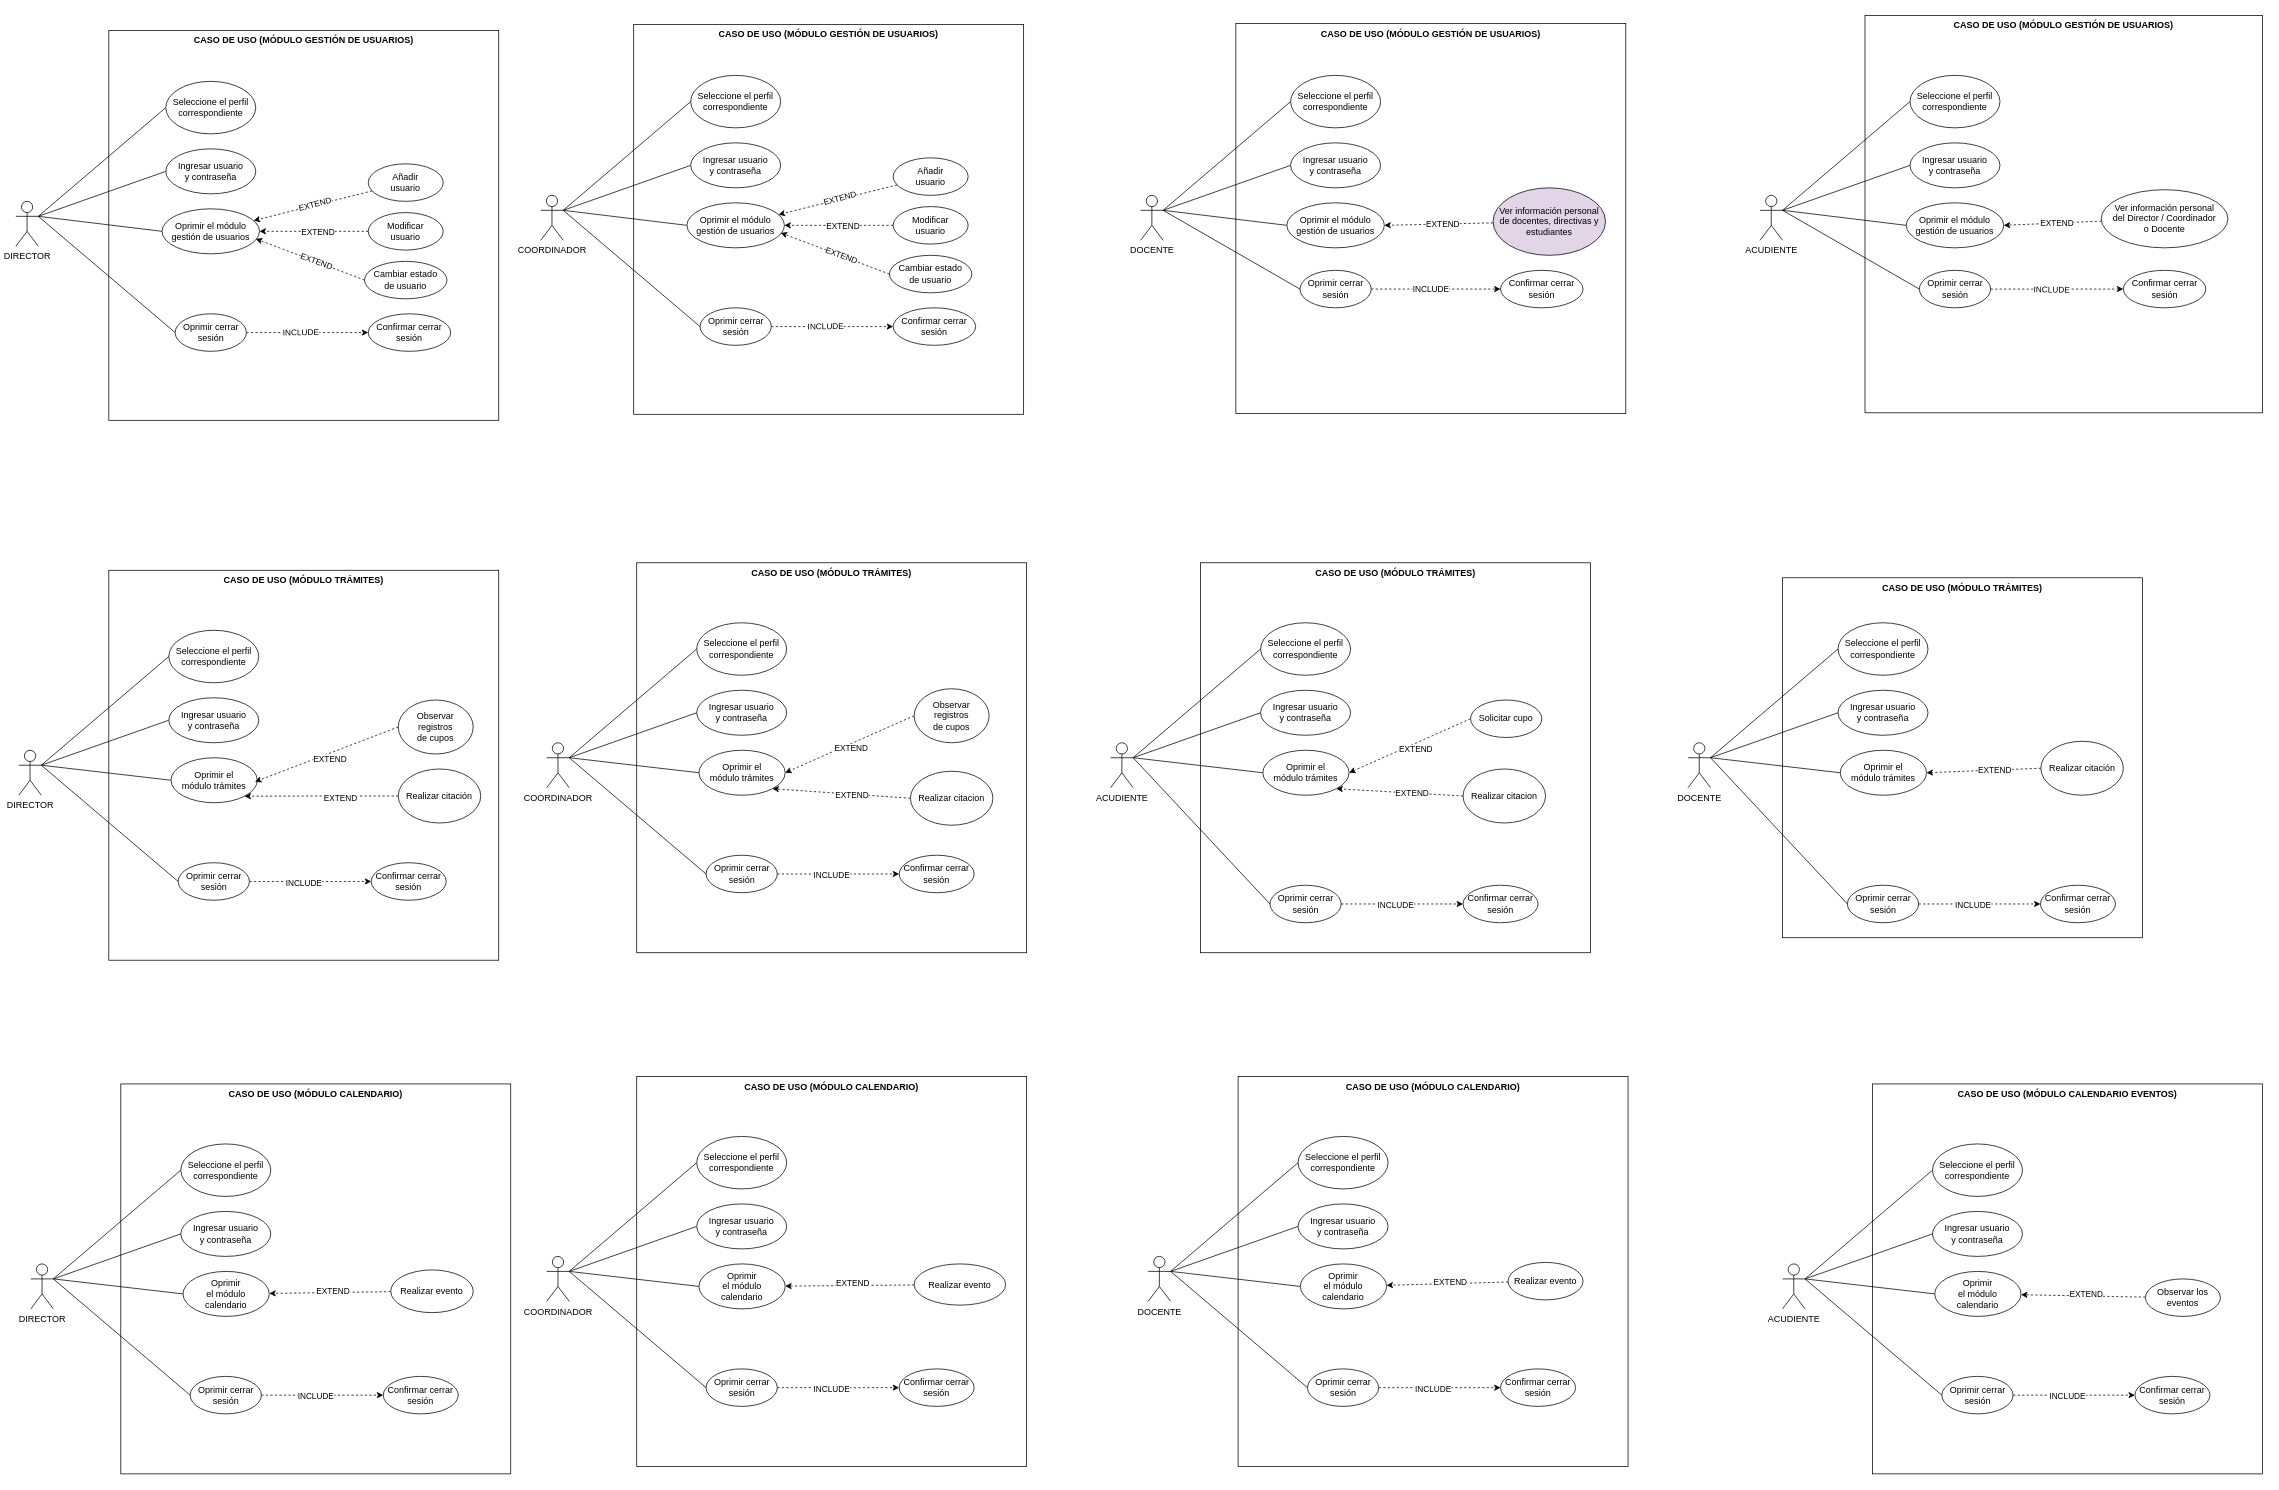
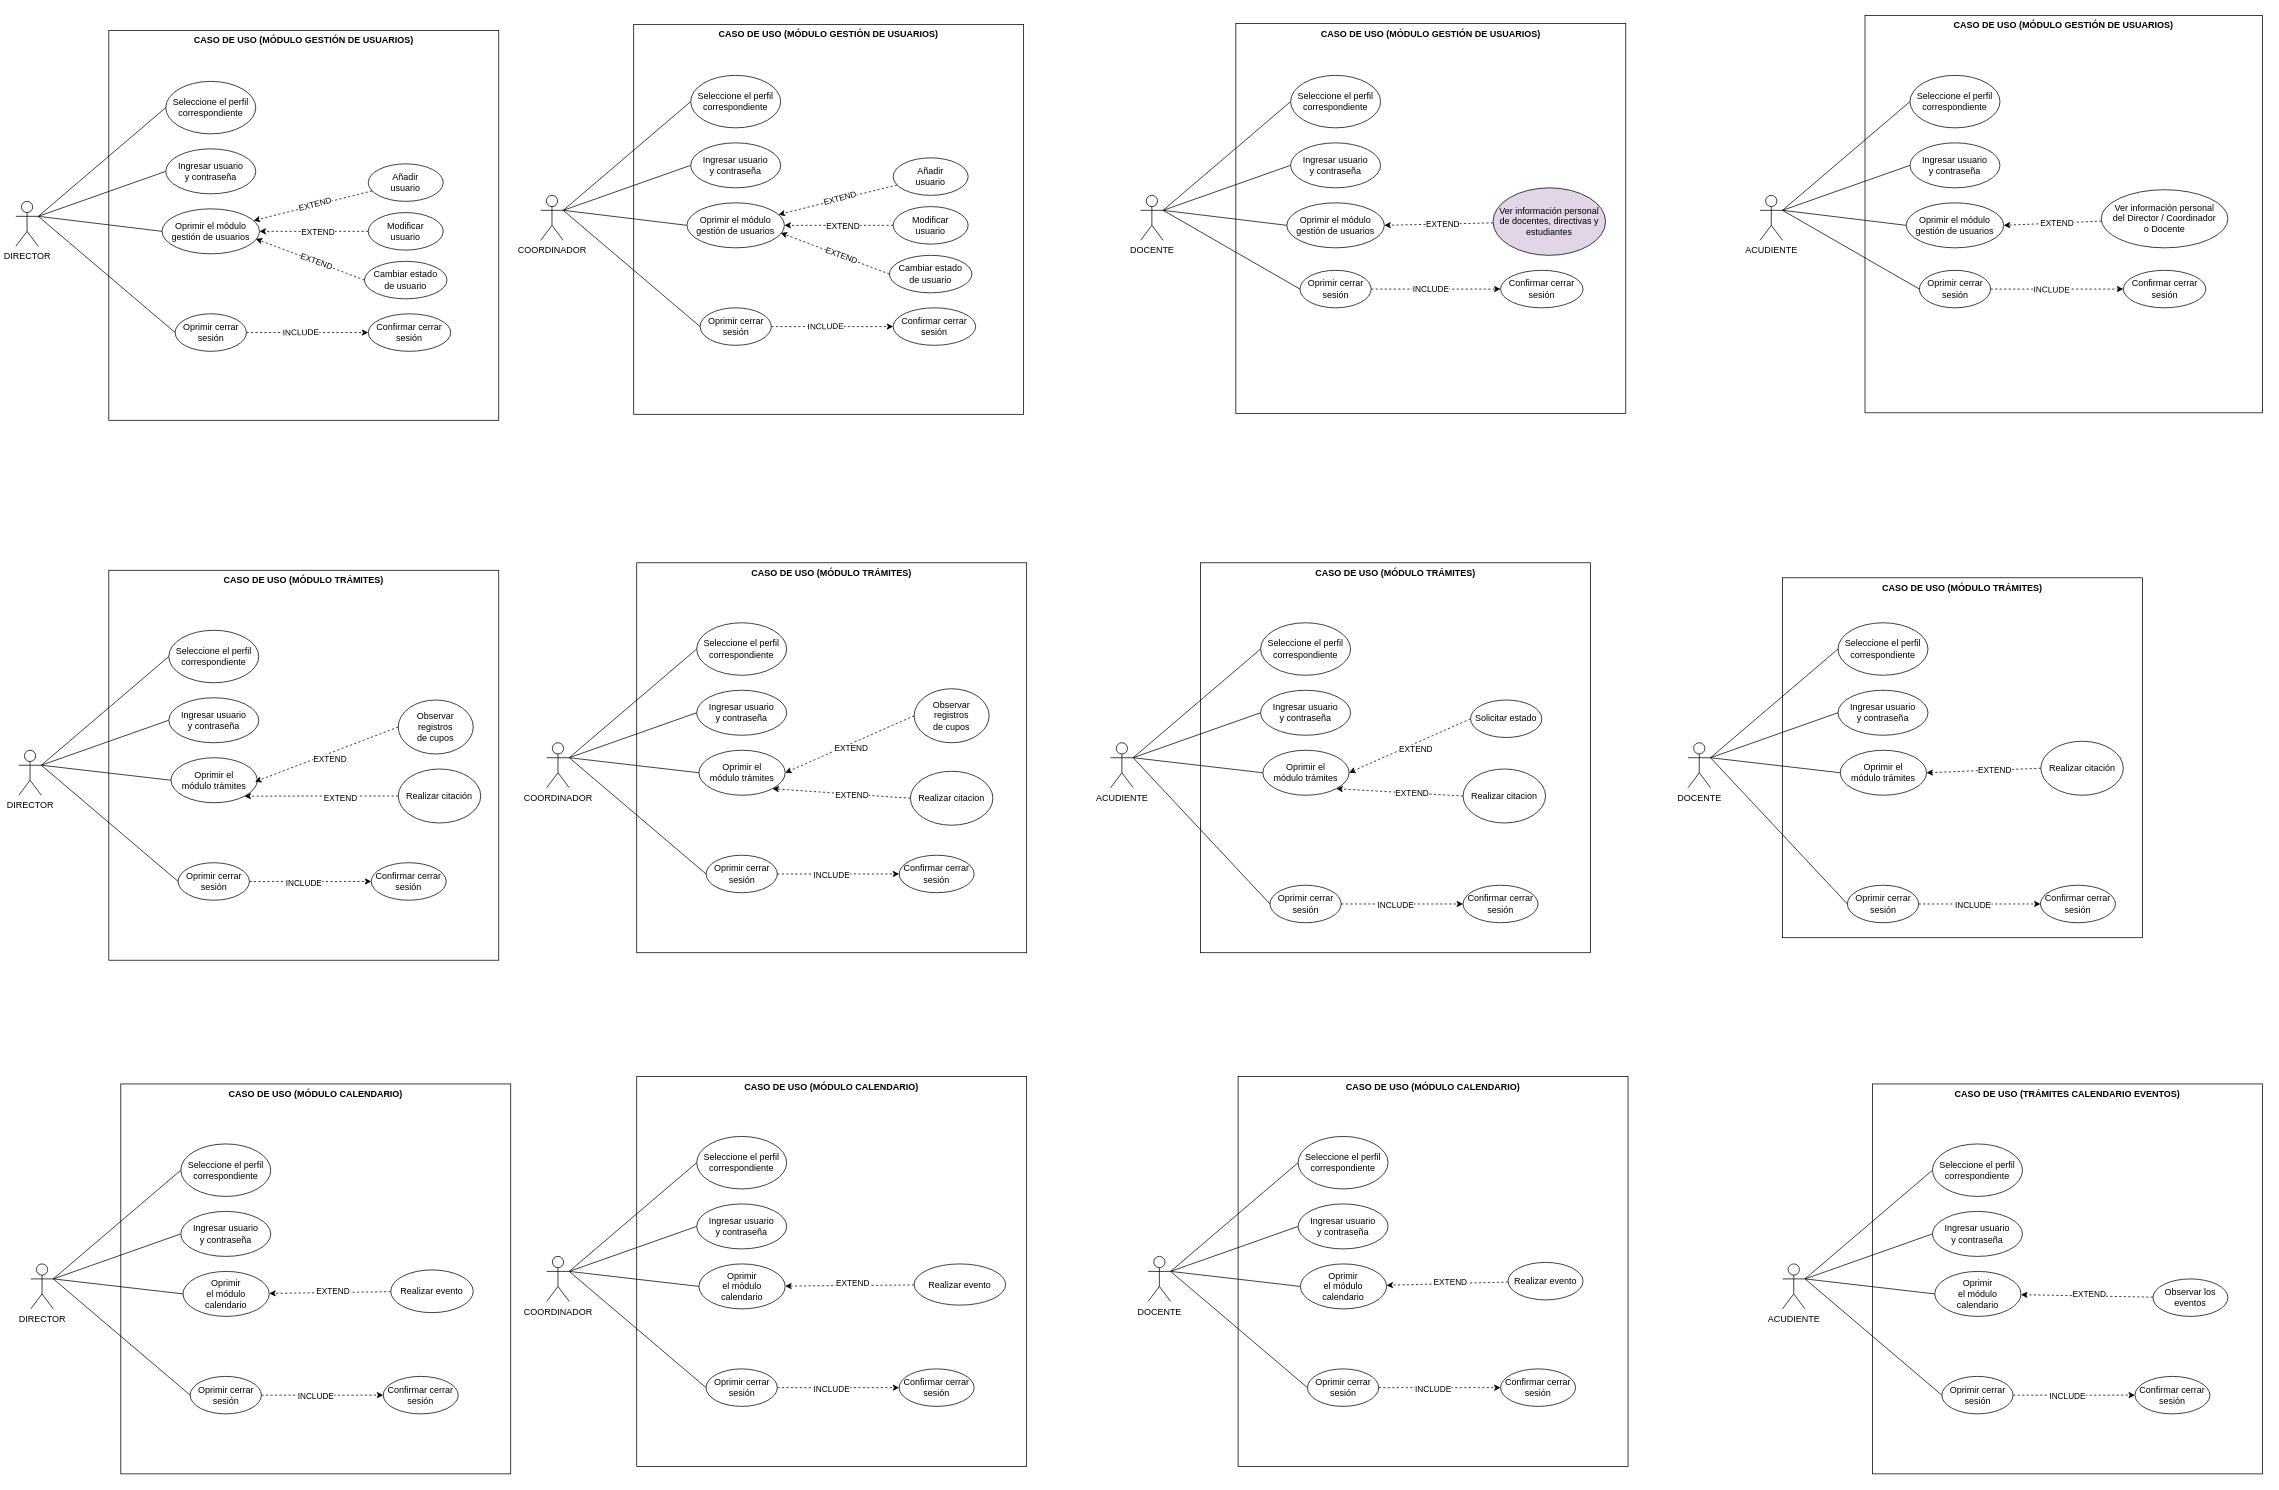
node "Solicitar cupo": label "Solicitar cupo" -> "Solicitar estado"
node "CASO DE USO (MÓDULO CALENDARIO EVENTOS)": label "CASO DE USO (MÓDULO CALENDARIO EVENTOS)" -> "CASO DE USO (TRÁMITES CALENDARIO EVENTOS)"
node "Observar los eventos": moved (2183, 1298) -> (2190, 1298)
